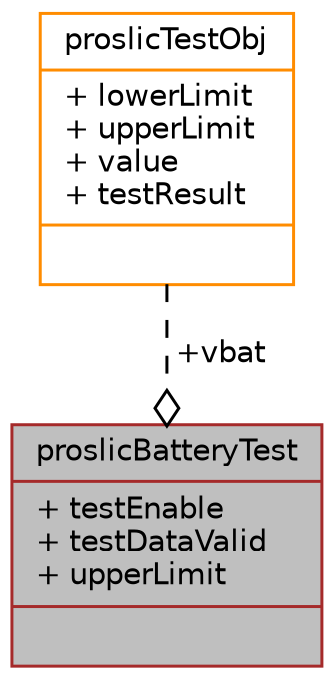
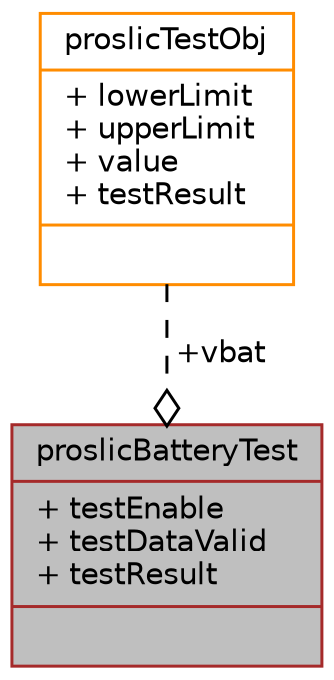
node "proslicBatteryTest": text "+ upperLimit" -> "+ testResult"
